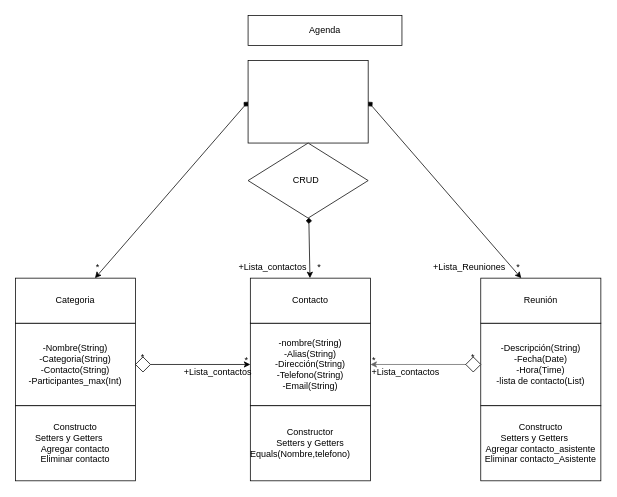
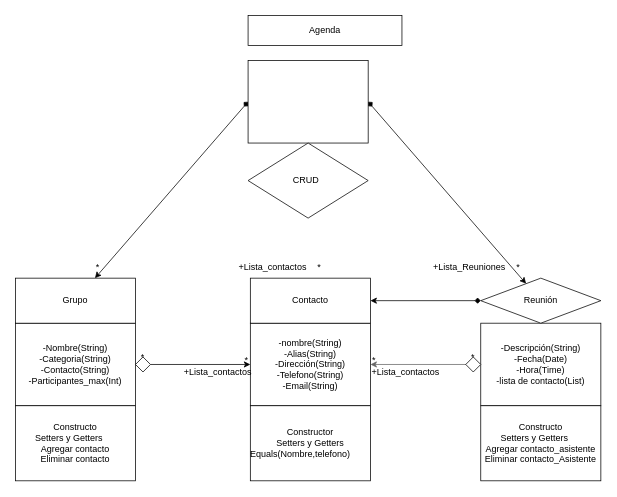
edge "CRUD" -- "Contacto": now "Reunión" -- "Contacto"
node "Categoria": label "Categoria" -> "Grupo"
node "Reunión": shape rectangle -> diamond
